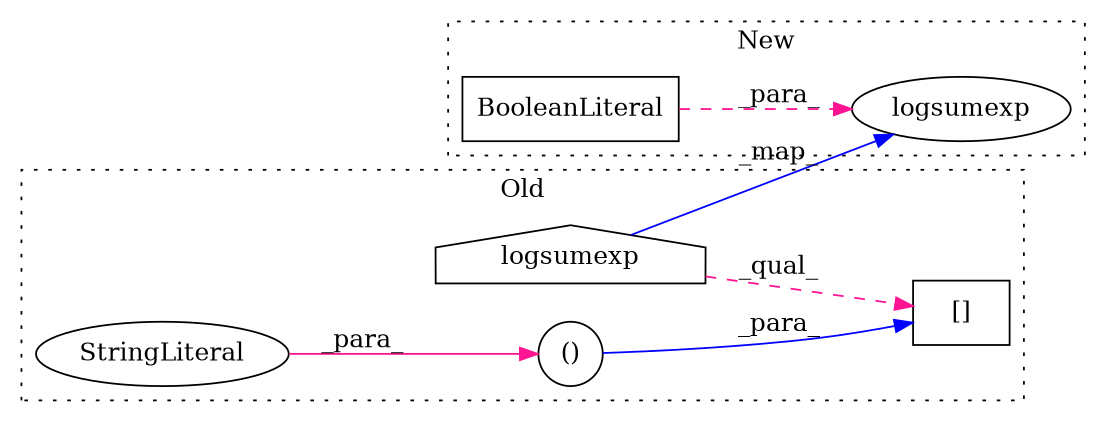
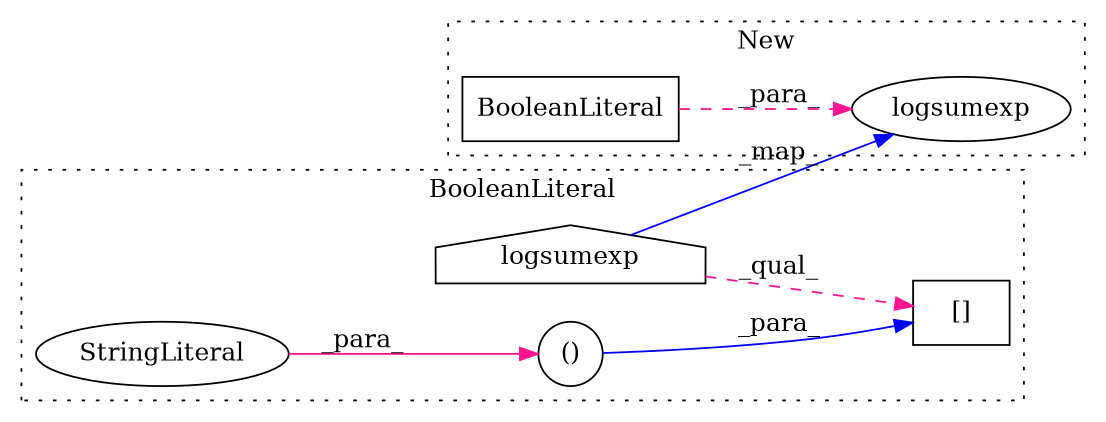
cluster "Old": label "Old" -> "BooleanLiteral"
